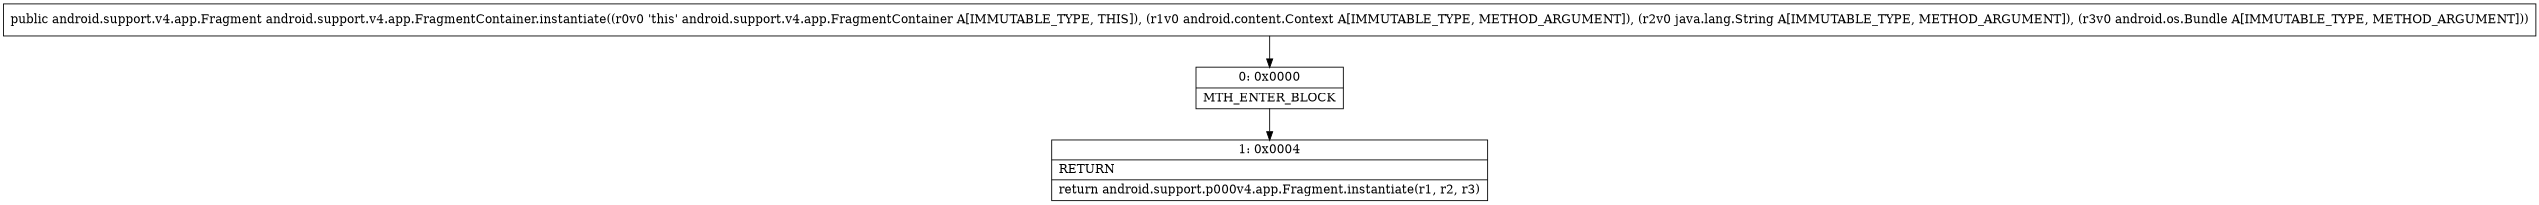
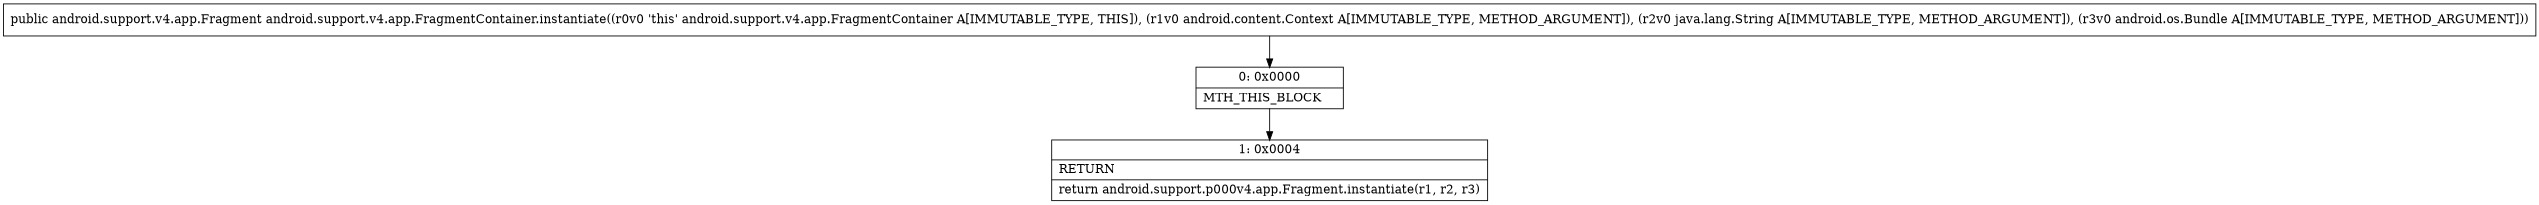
node "0: 0x0000": text "MTH_ENTER_BLOCK" -> "MTH_THIS_BLOCK"
